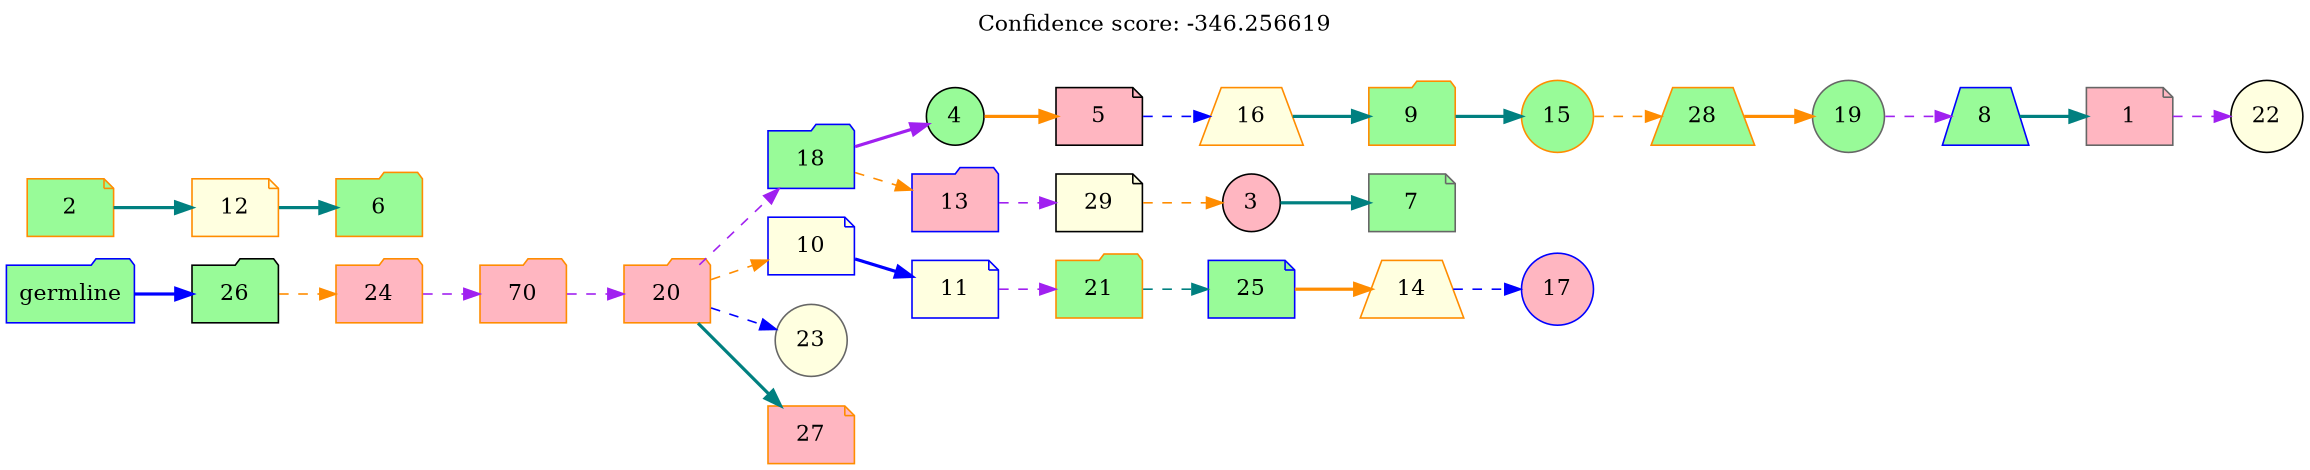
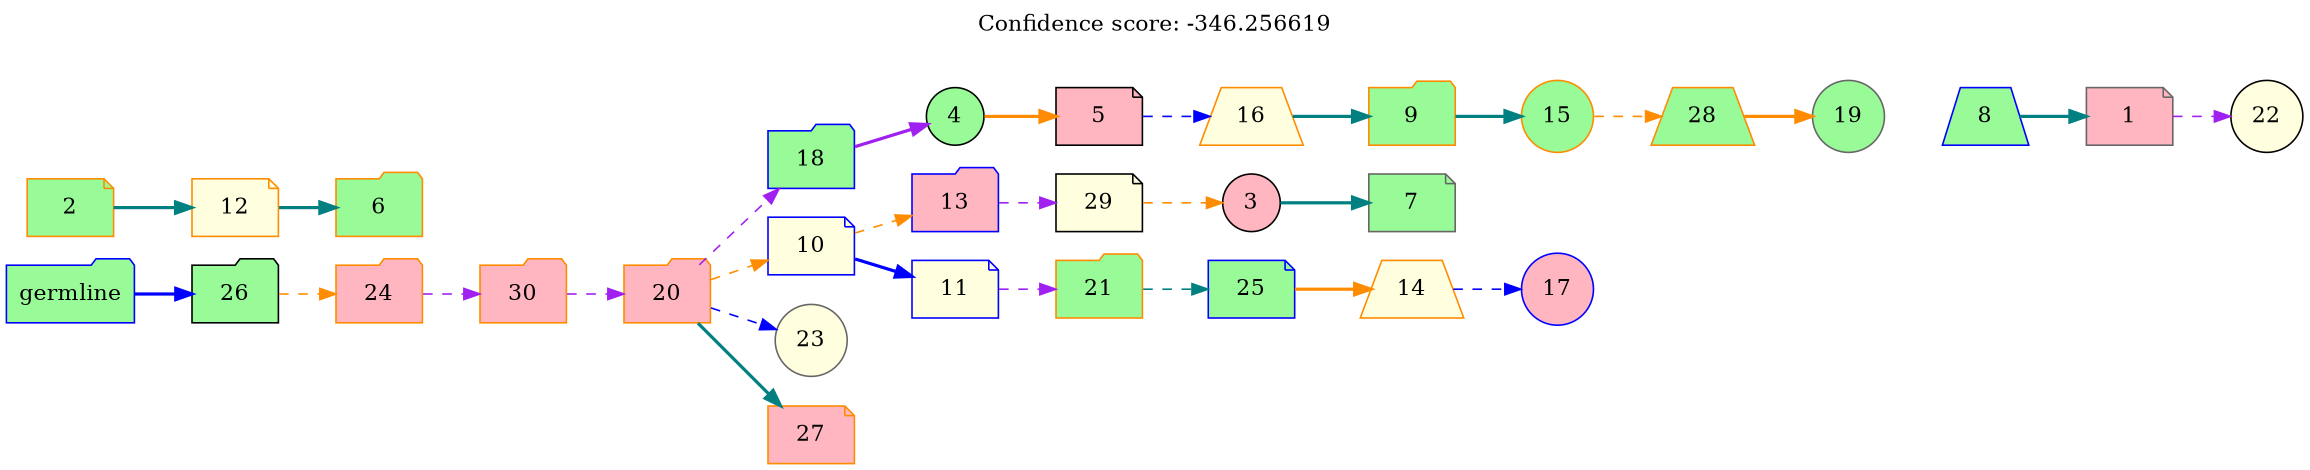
edge "19" -> "8": removed
edge "18" -> "13": now "10" -> "13"
node "70": label "70" -> "30"
